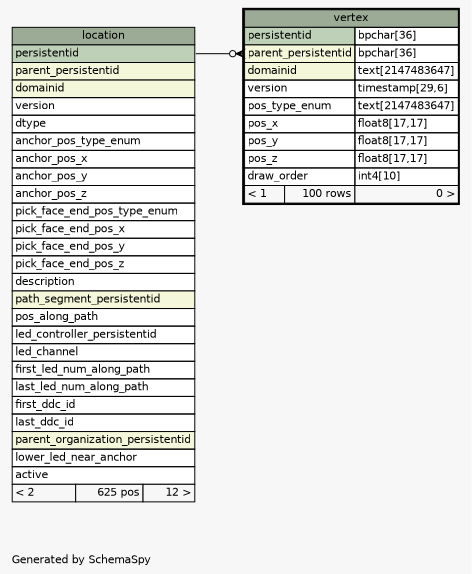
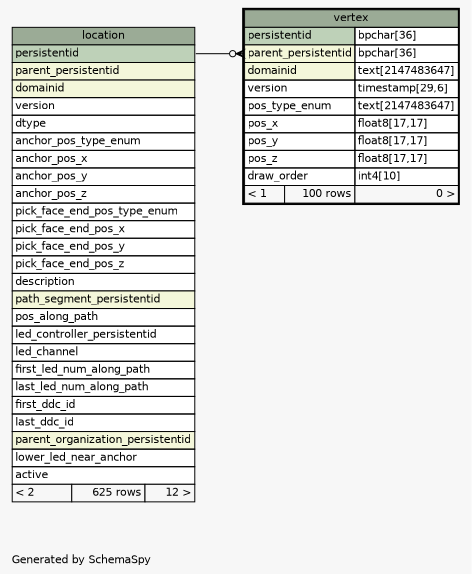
node "location": text "625 pos" -> "625 rows"
